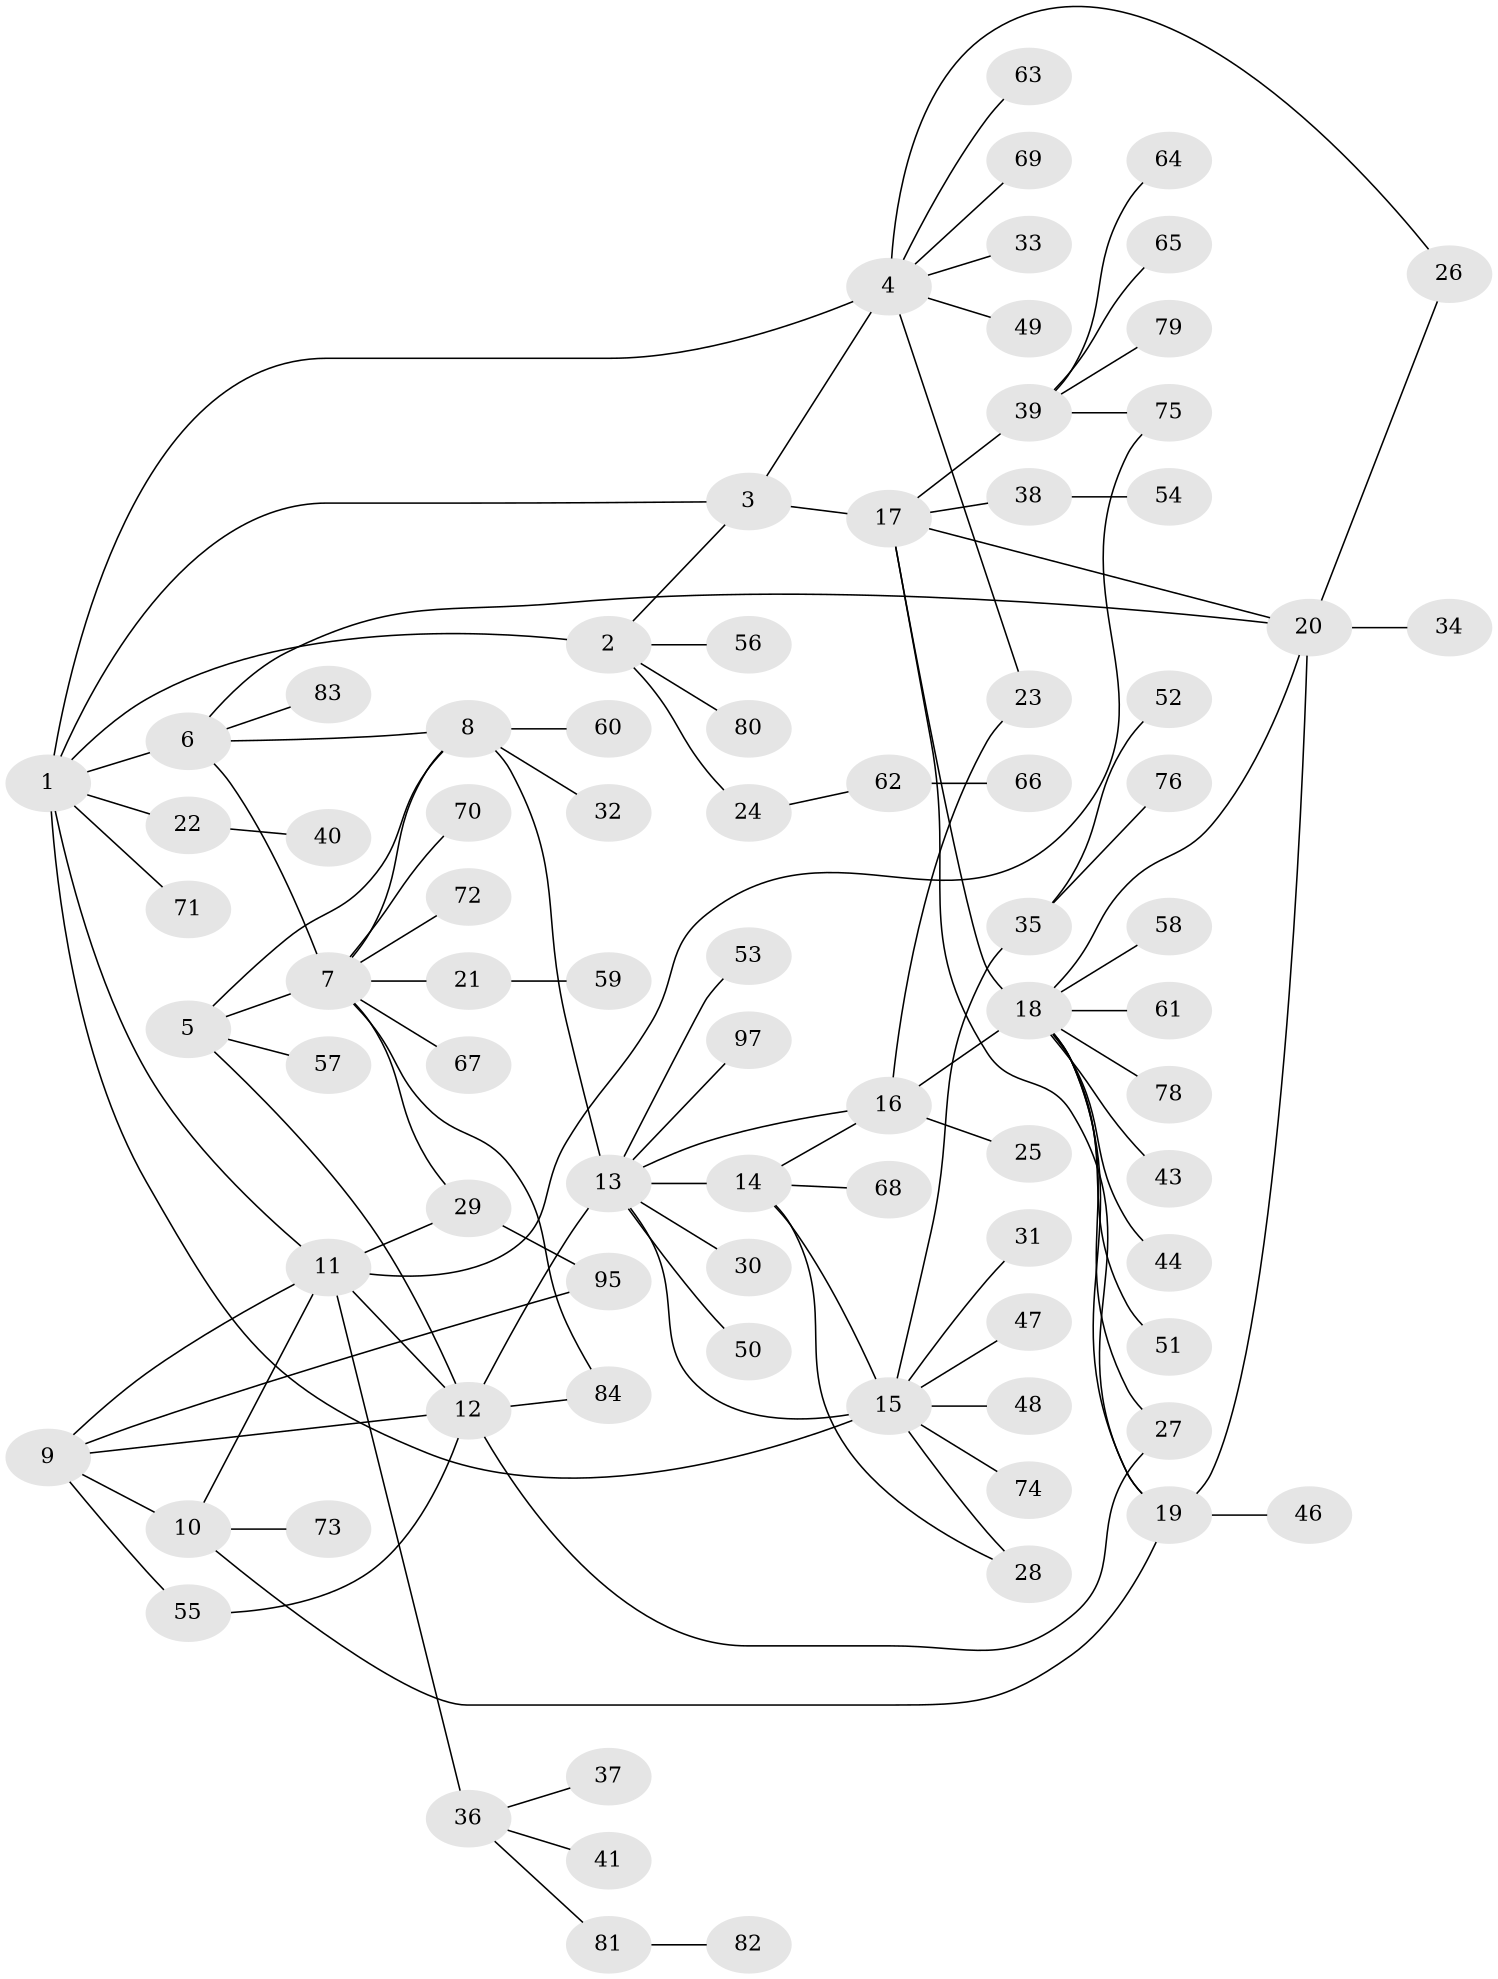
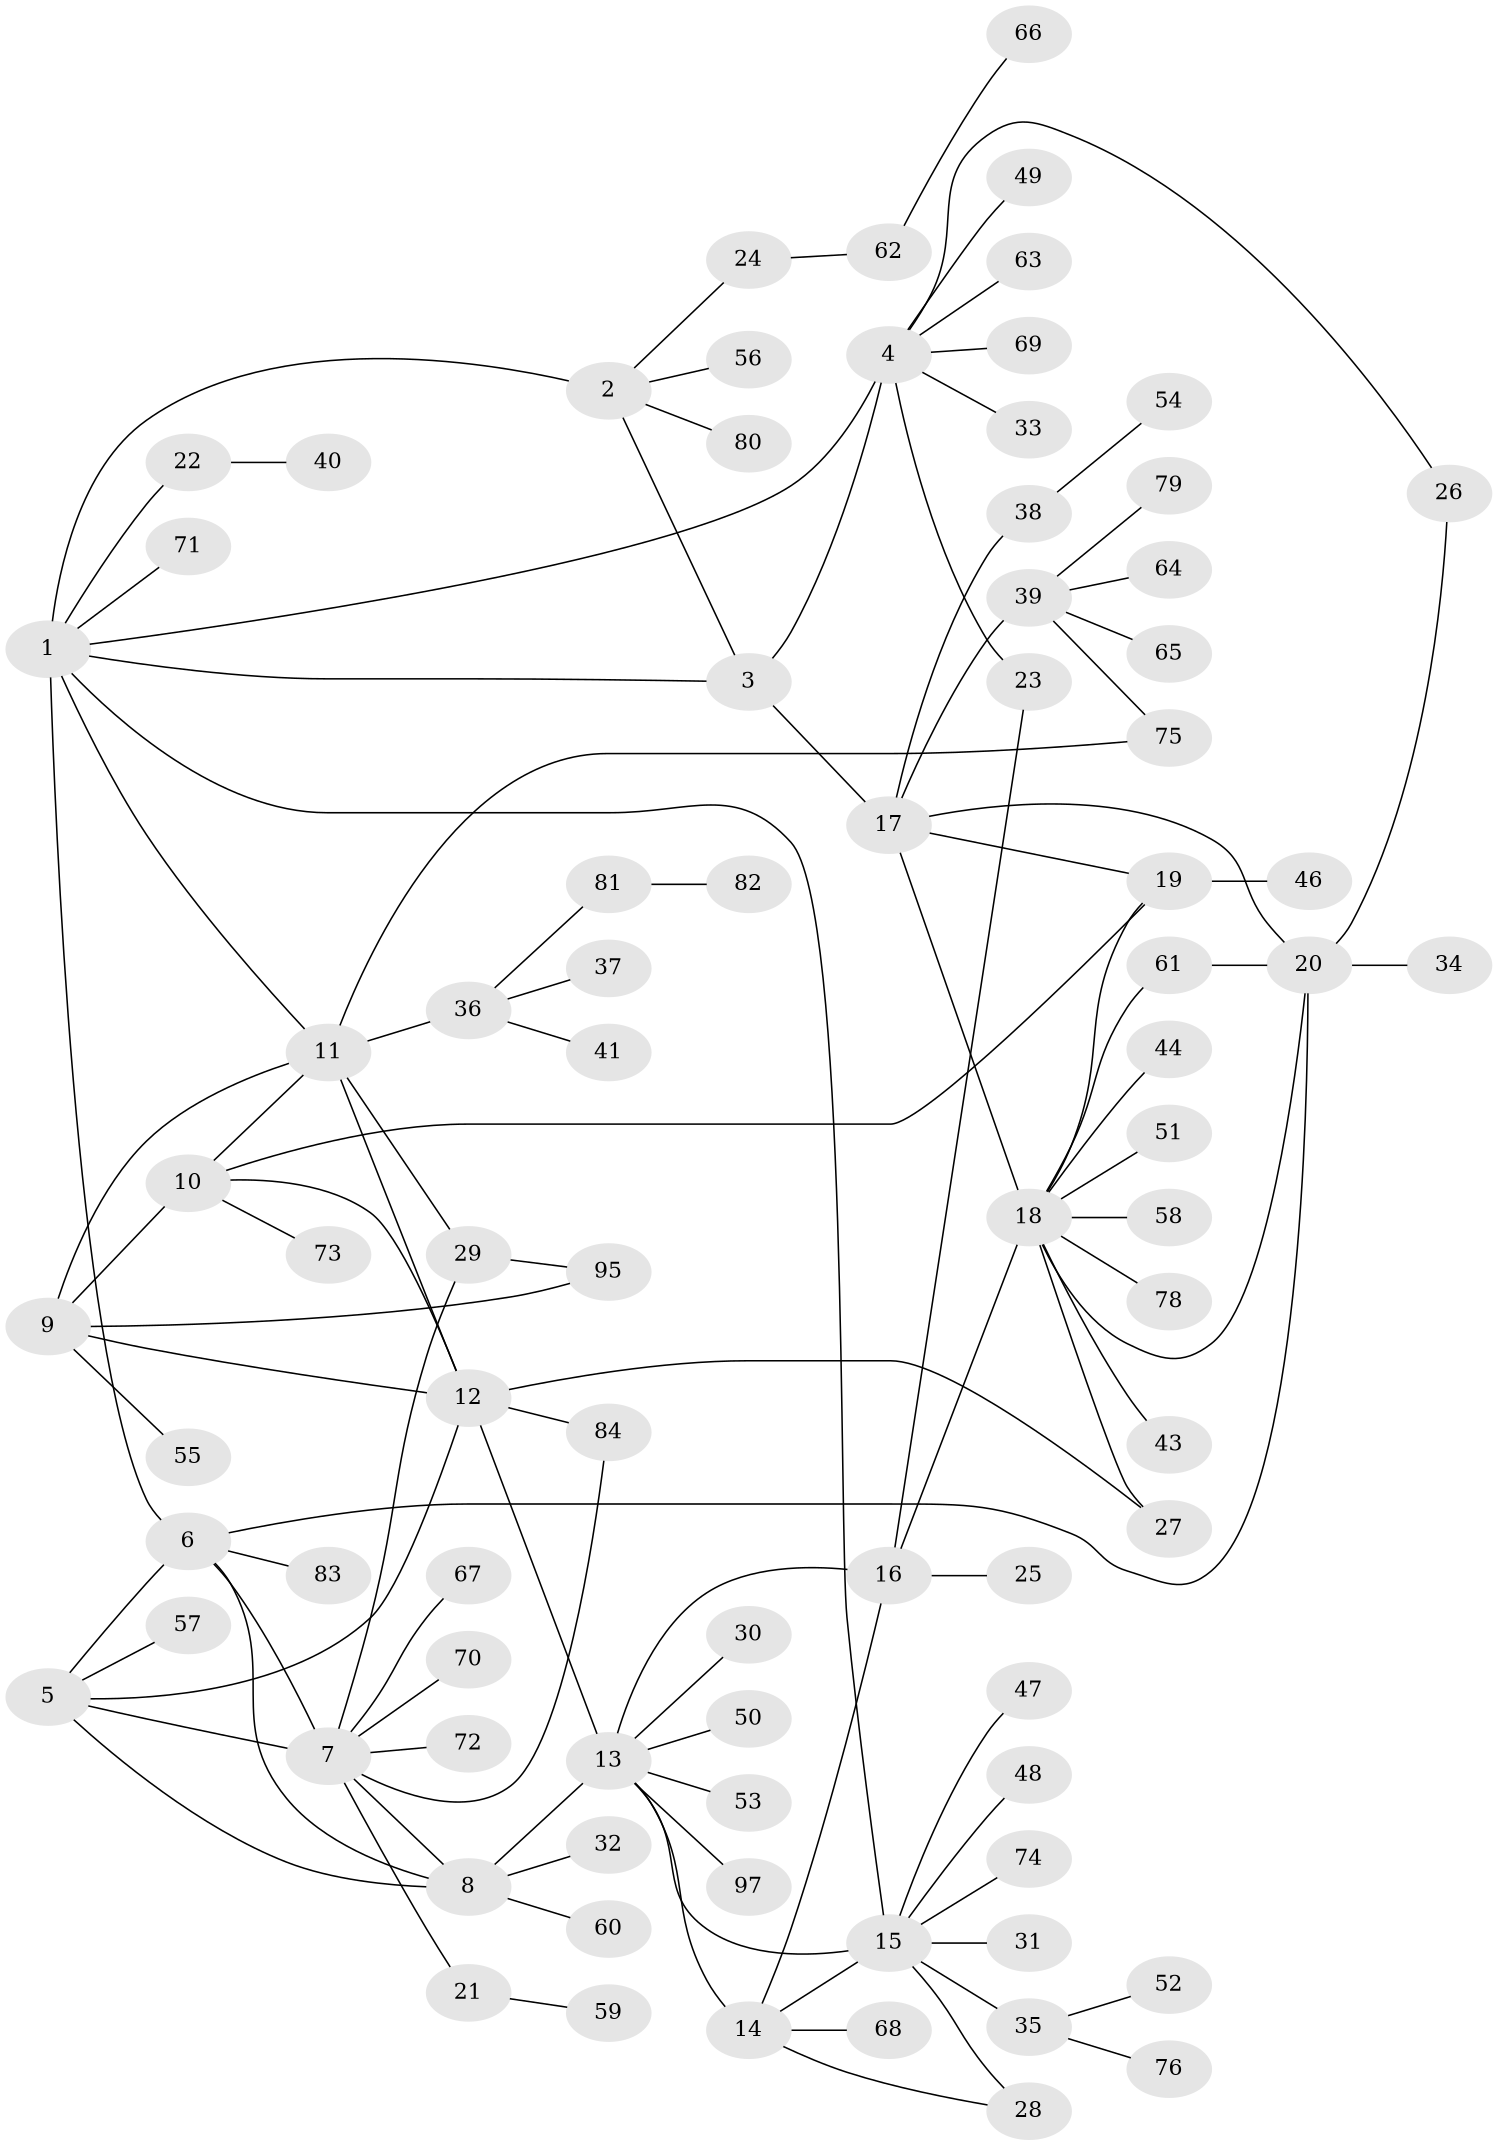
edge "20" -- "19": now "20" -- "61"
edge "12" -- "55": now "12" -- "10"
edge "6" -- "5": added
